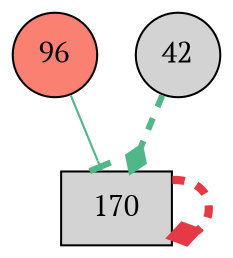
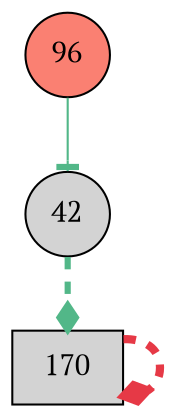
edge "96" -> "170": now "96" -> "42"
